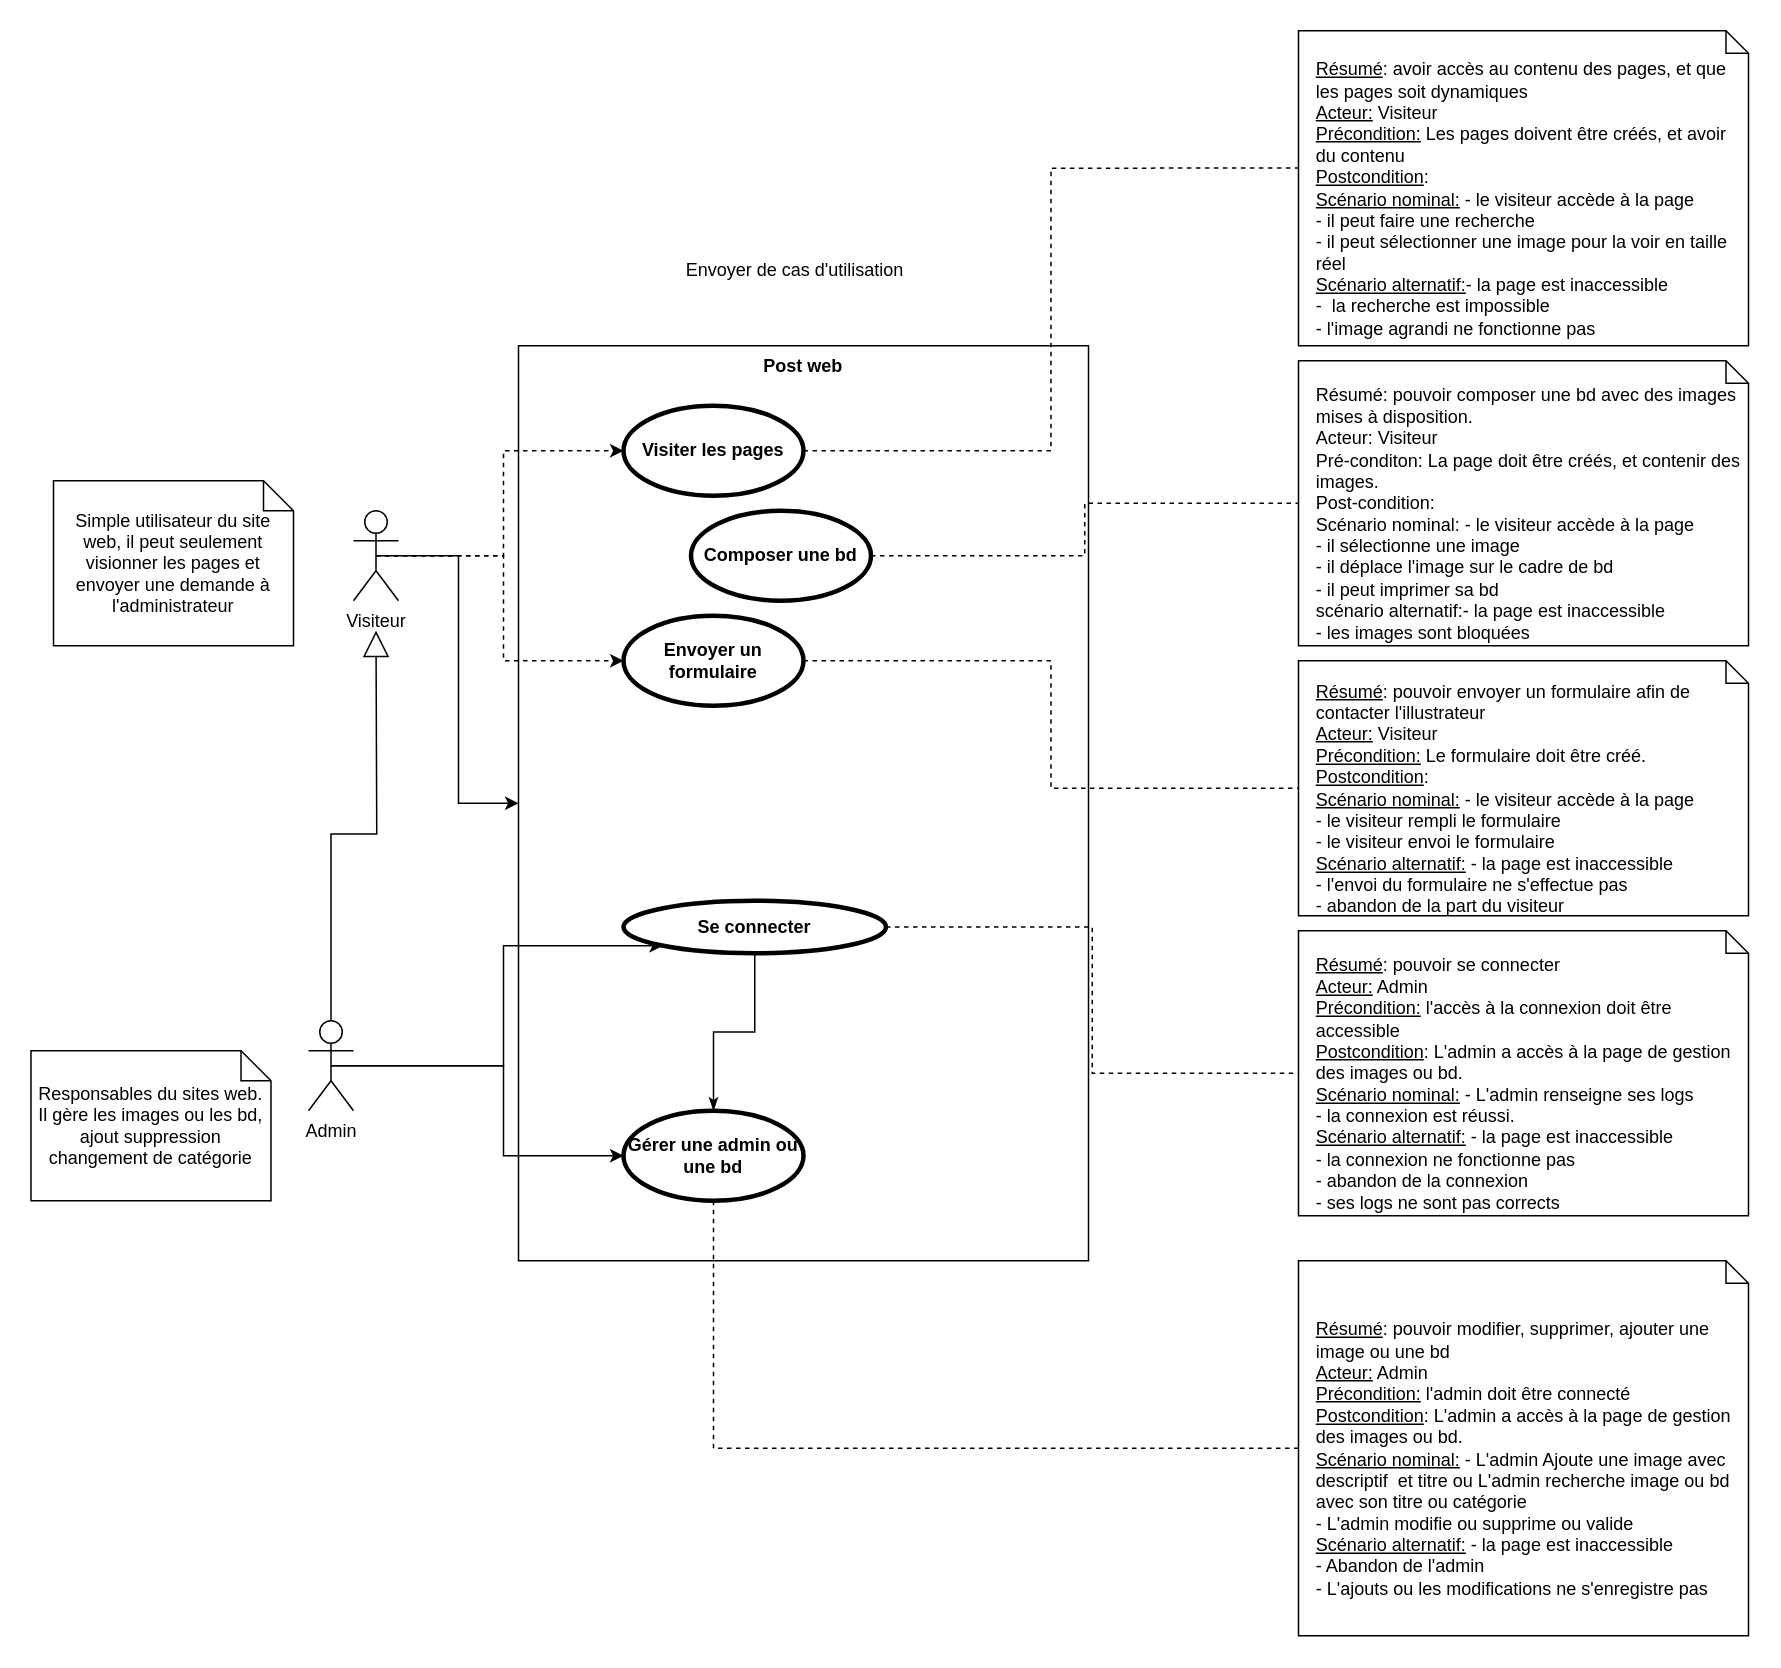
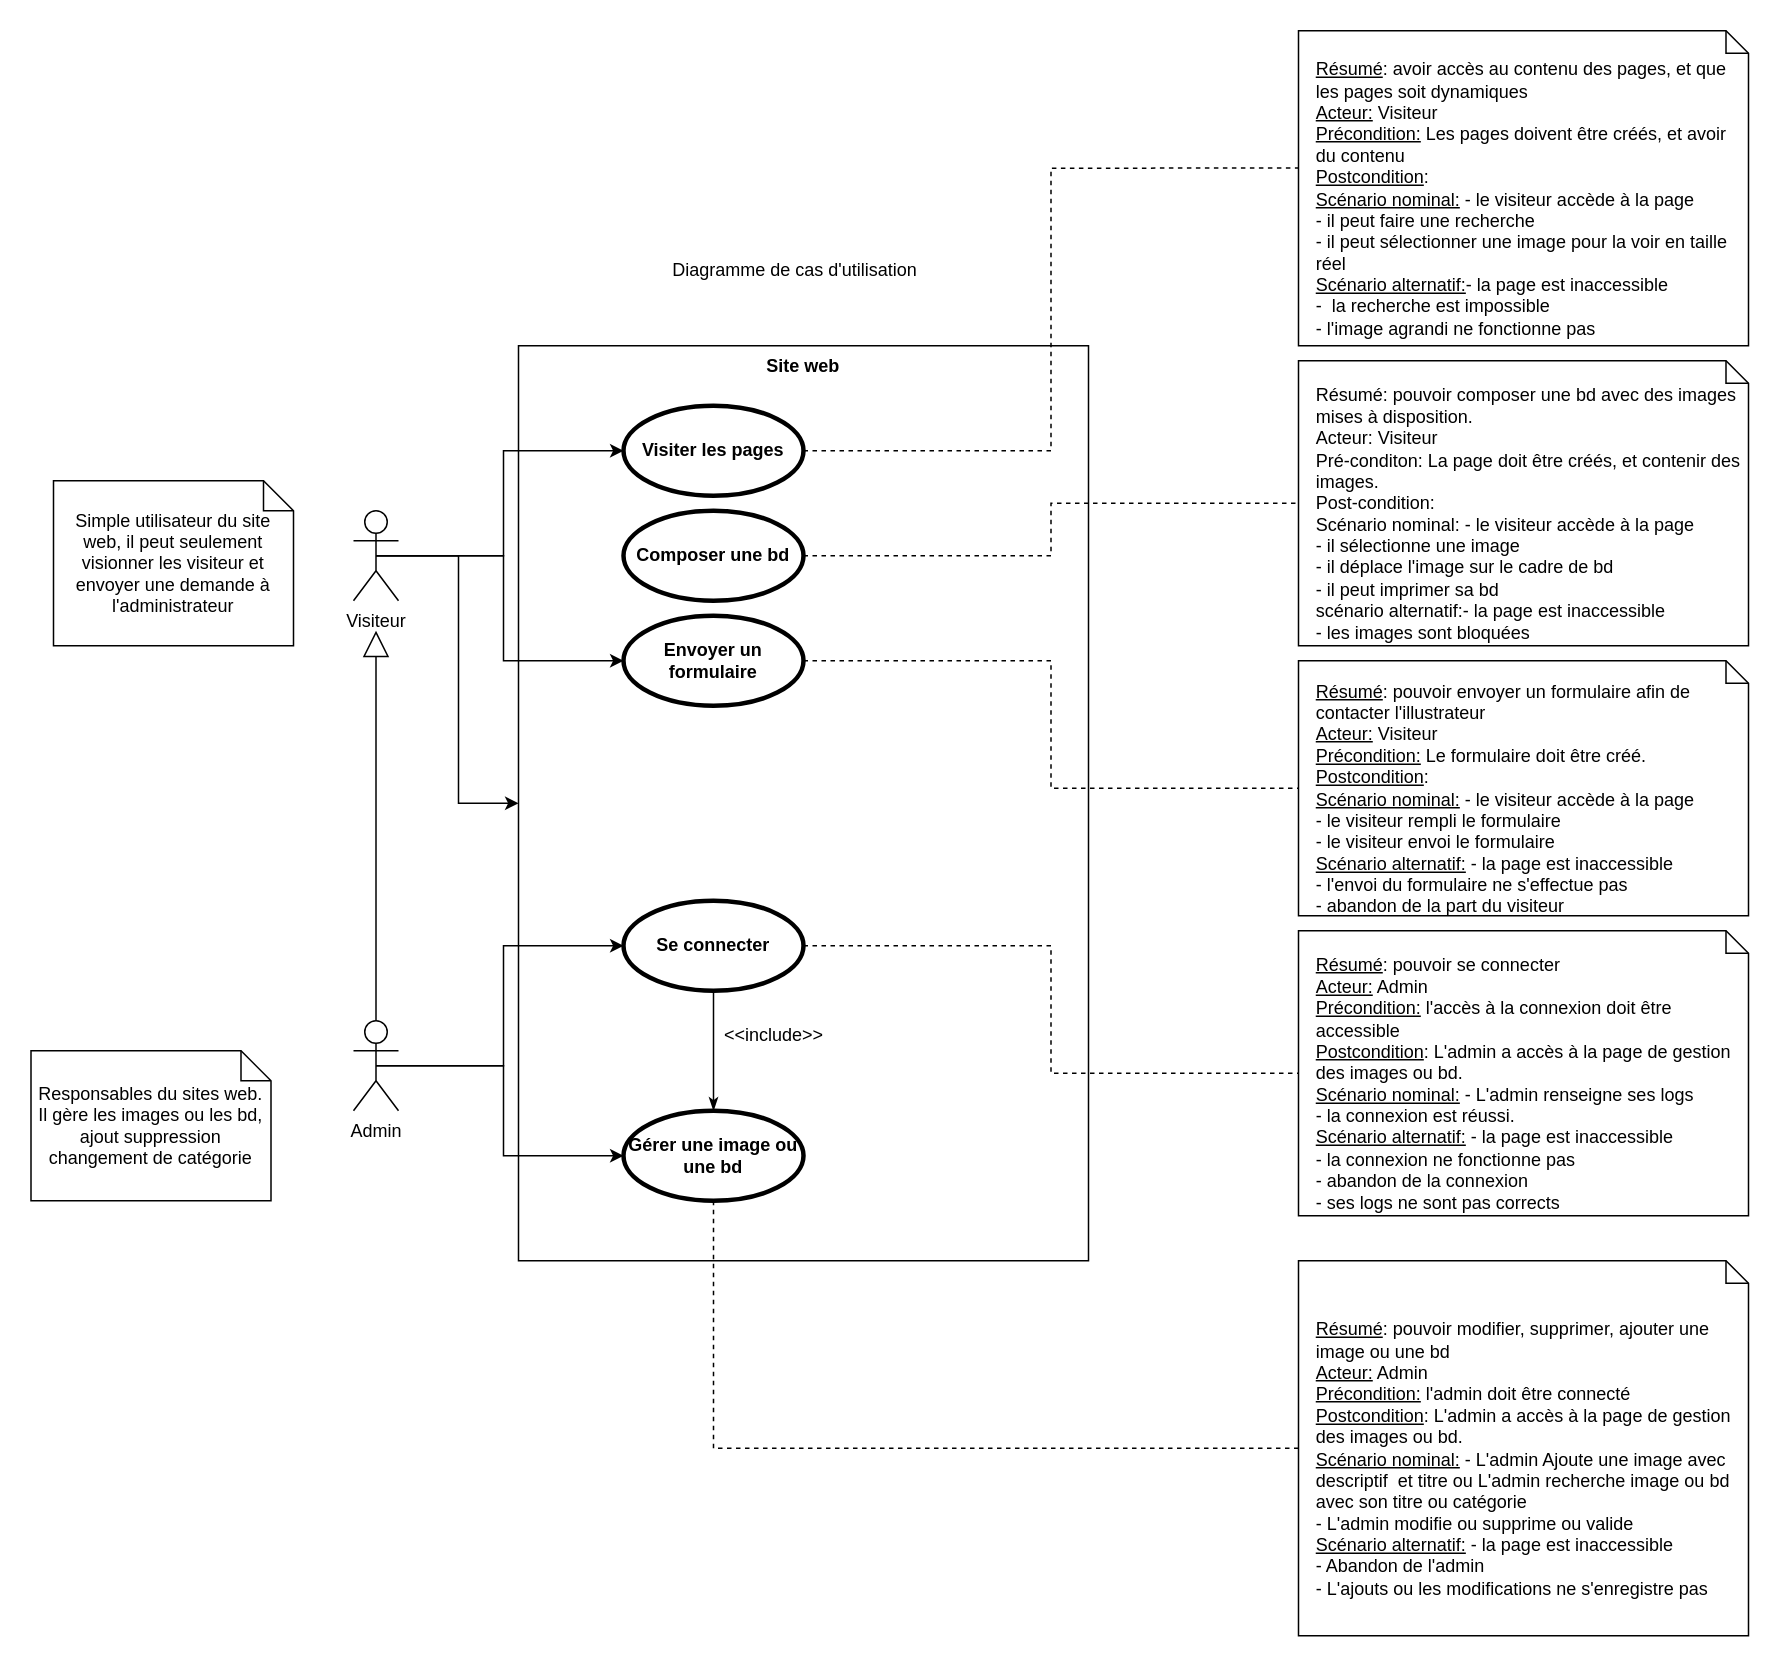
node "Envoyer de cas d'utilisation": label "Envoyer de cas d'utilisation" -> "Diagramme de cas d'utilisation"
node "Post web": label "Post web" -> "Site web"
edge "Visiteur" -> "Visiter les pages": style dashed -> solid
node "Composer une bd": moved (781, 556) -> (713, 556)
node "Simple utilisateur du site web, il peut seulement visionner les pages et envoyer une demande à l'administrateur": label "Simple utilisateur du site web, il peut seulement visionner les pages et envoyer une demande à l'administrateur" -> "Simple utilisateur du site web, il peut seulement visionner les visiteur et envoyer une demande à l'administrateur"
edge "Visiteur" -> "Envoyer un formulaire": style dashed -> solid
node "Se connecter": size 263x53 -> 180x90
node "<<include>>": added
node "Admin": moved (331, 1066) -> (376, 1066)
node "Gérer une admin ou une bd": label "Gérer une admin ou une bd" -> "Gérer une image ou une bd"
